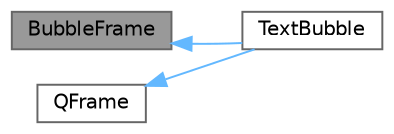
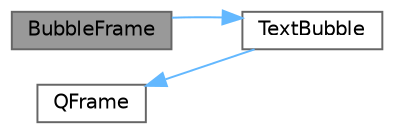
edge "TextBubble" -> "BubbleFrame": reversed
